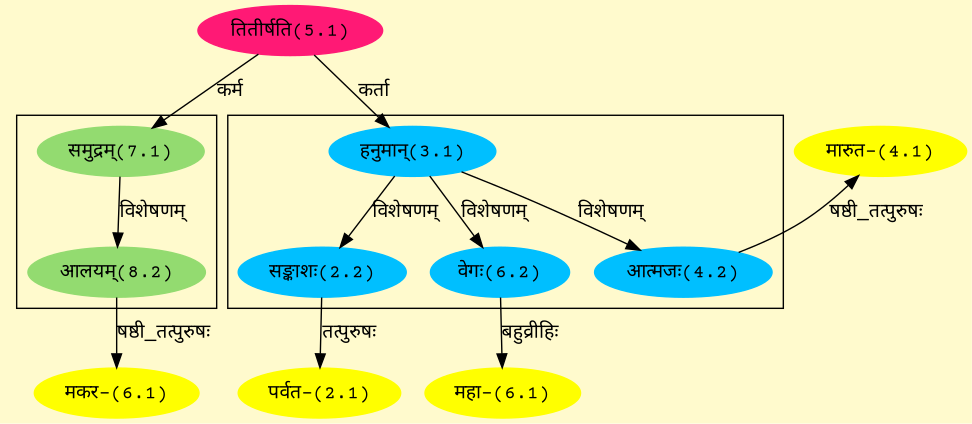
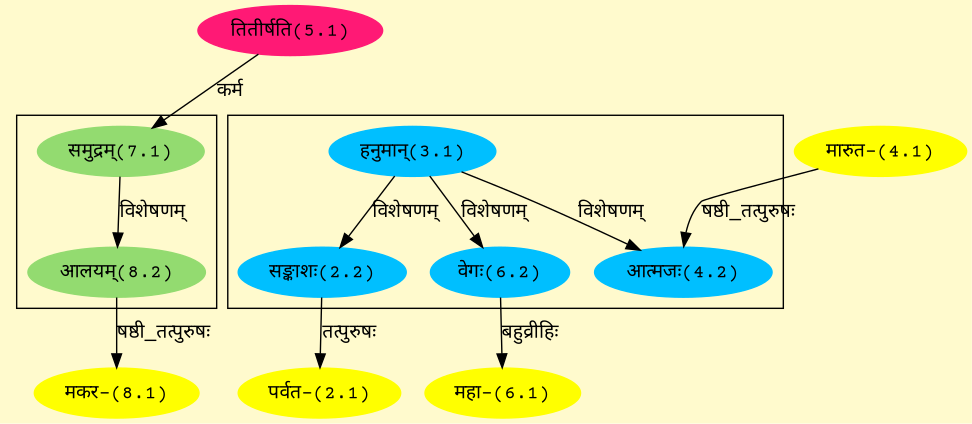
edge "तितीर्षति(5.1)" -> "हनुमान्(3.1)": removed, label "कर्ता"
edge "आत्मजः(4.2)" -> "मारुत-(4.1)": reversed
node "मकर-(6.1)": label "मकर-(6.1)" -> "मकर-(8.1)"
